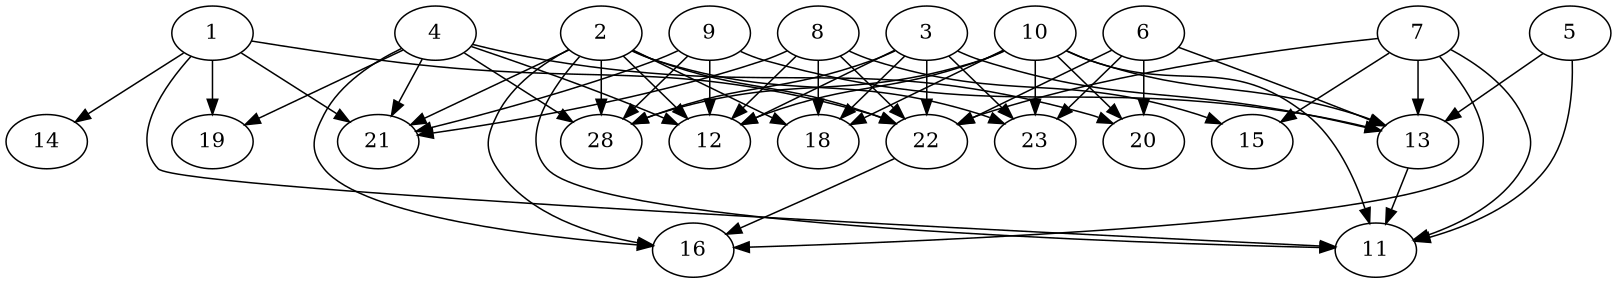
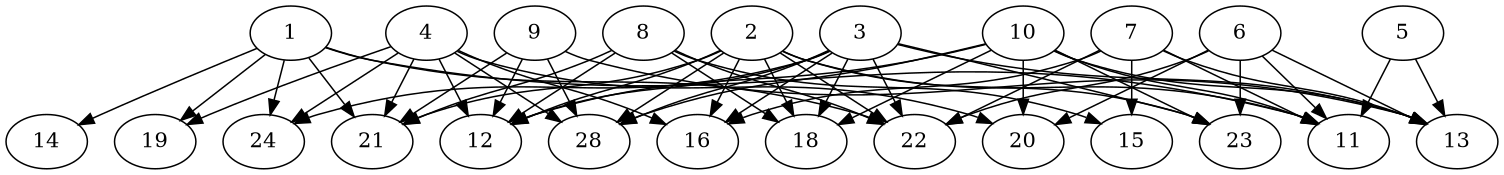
node "24": added
edge "13" -> "11": now "6" -> "11"
edge "22" -> "16": now "3" -> "16"
